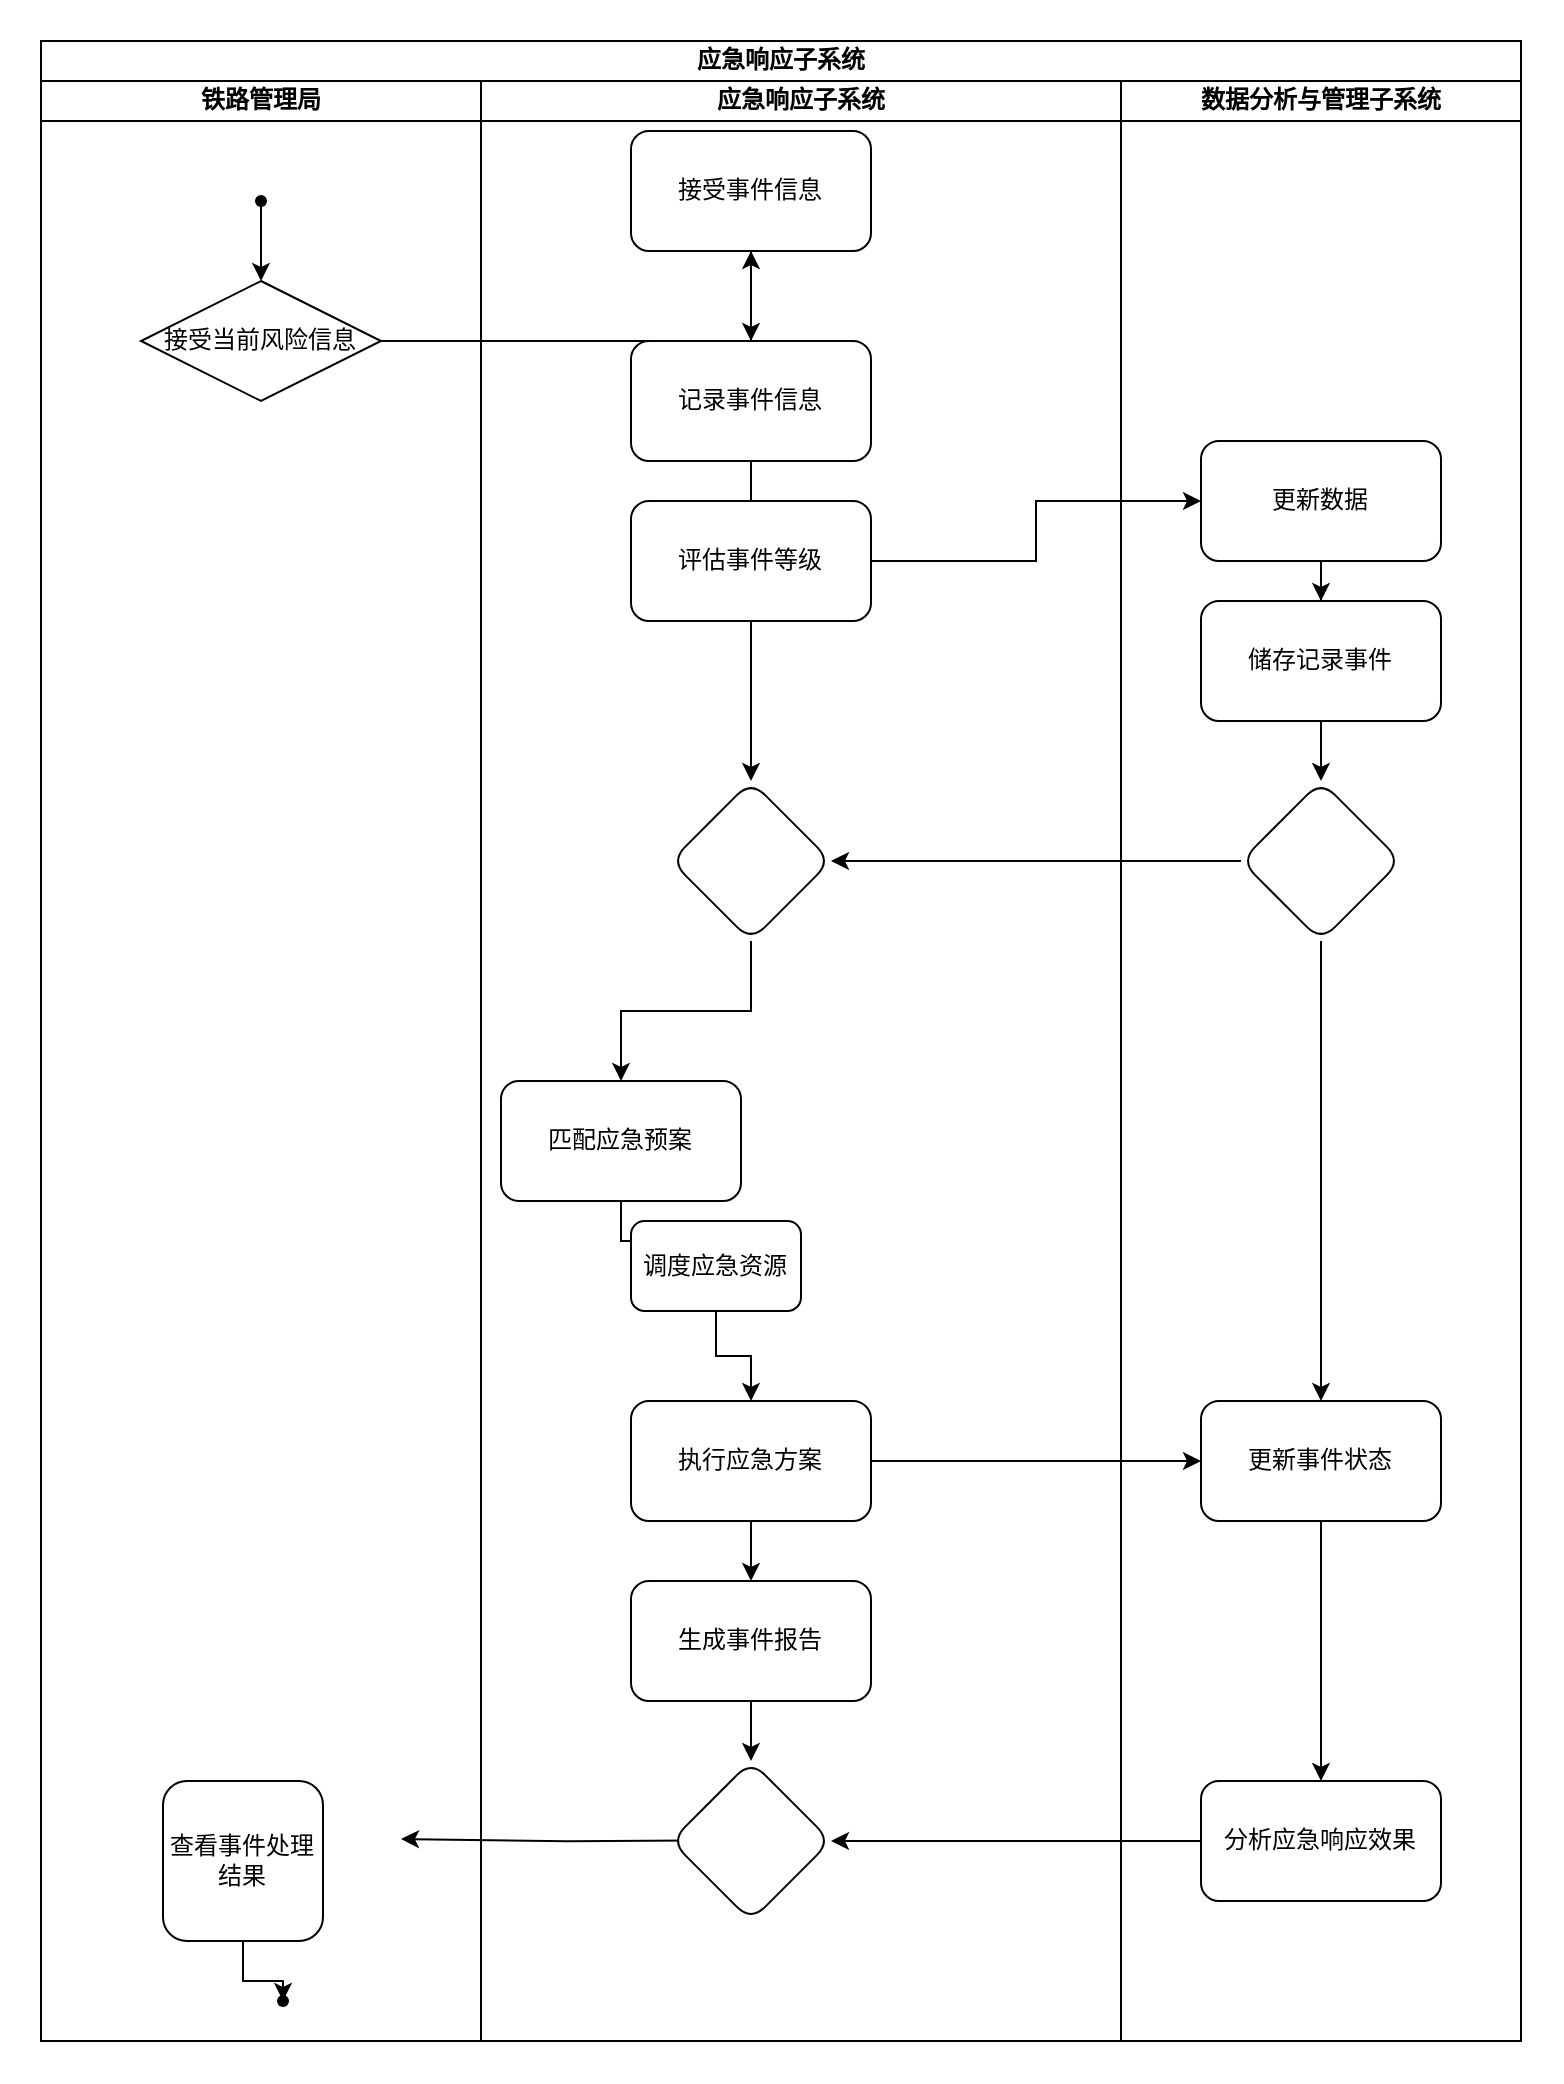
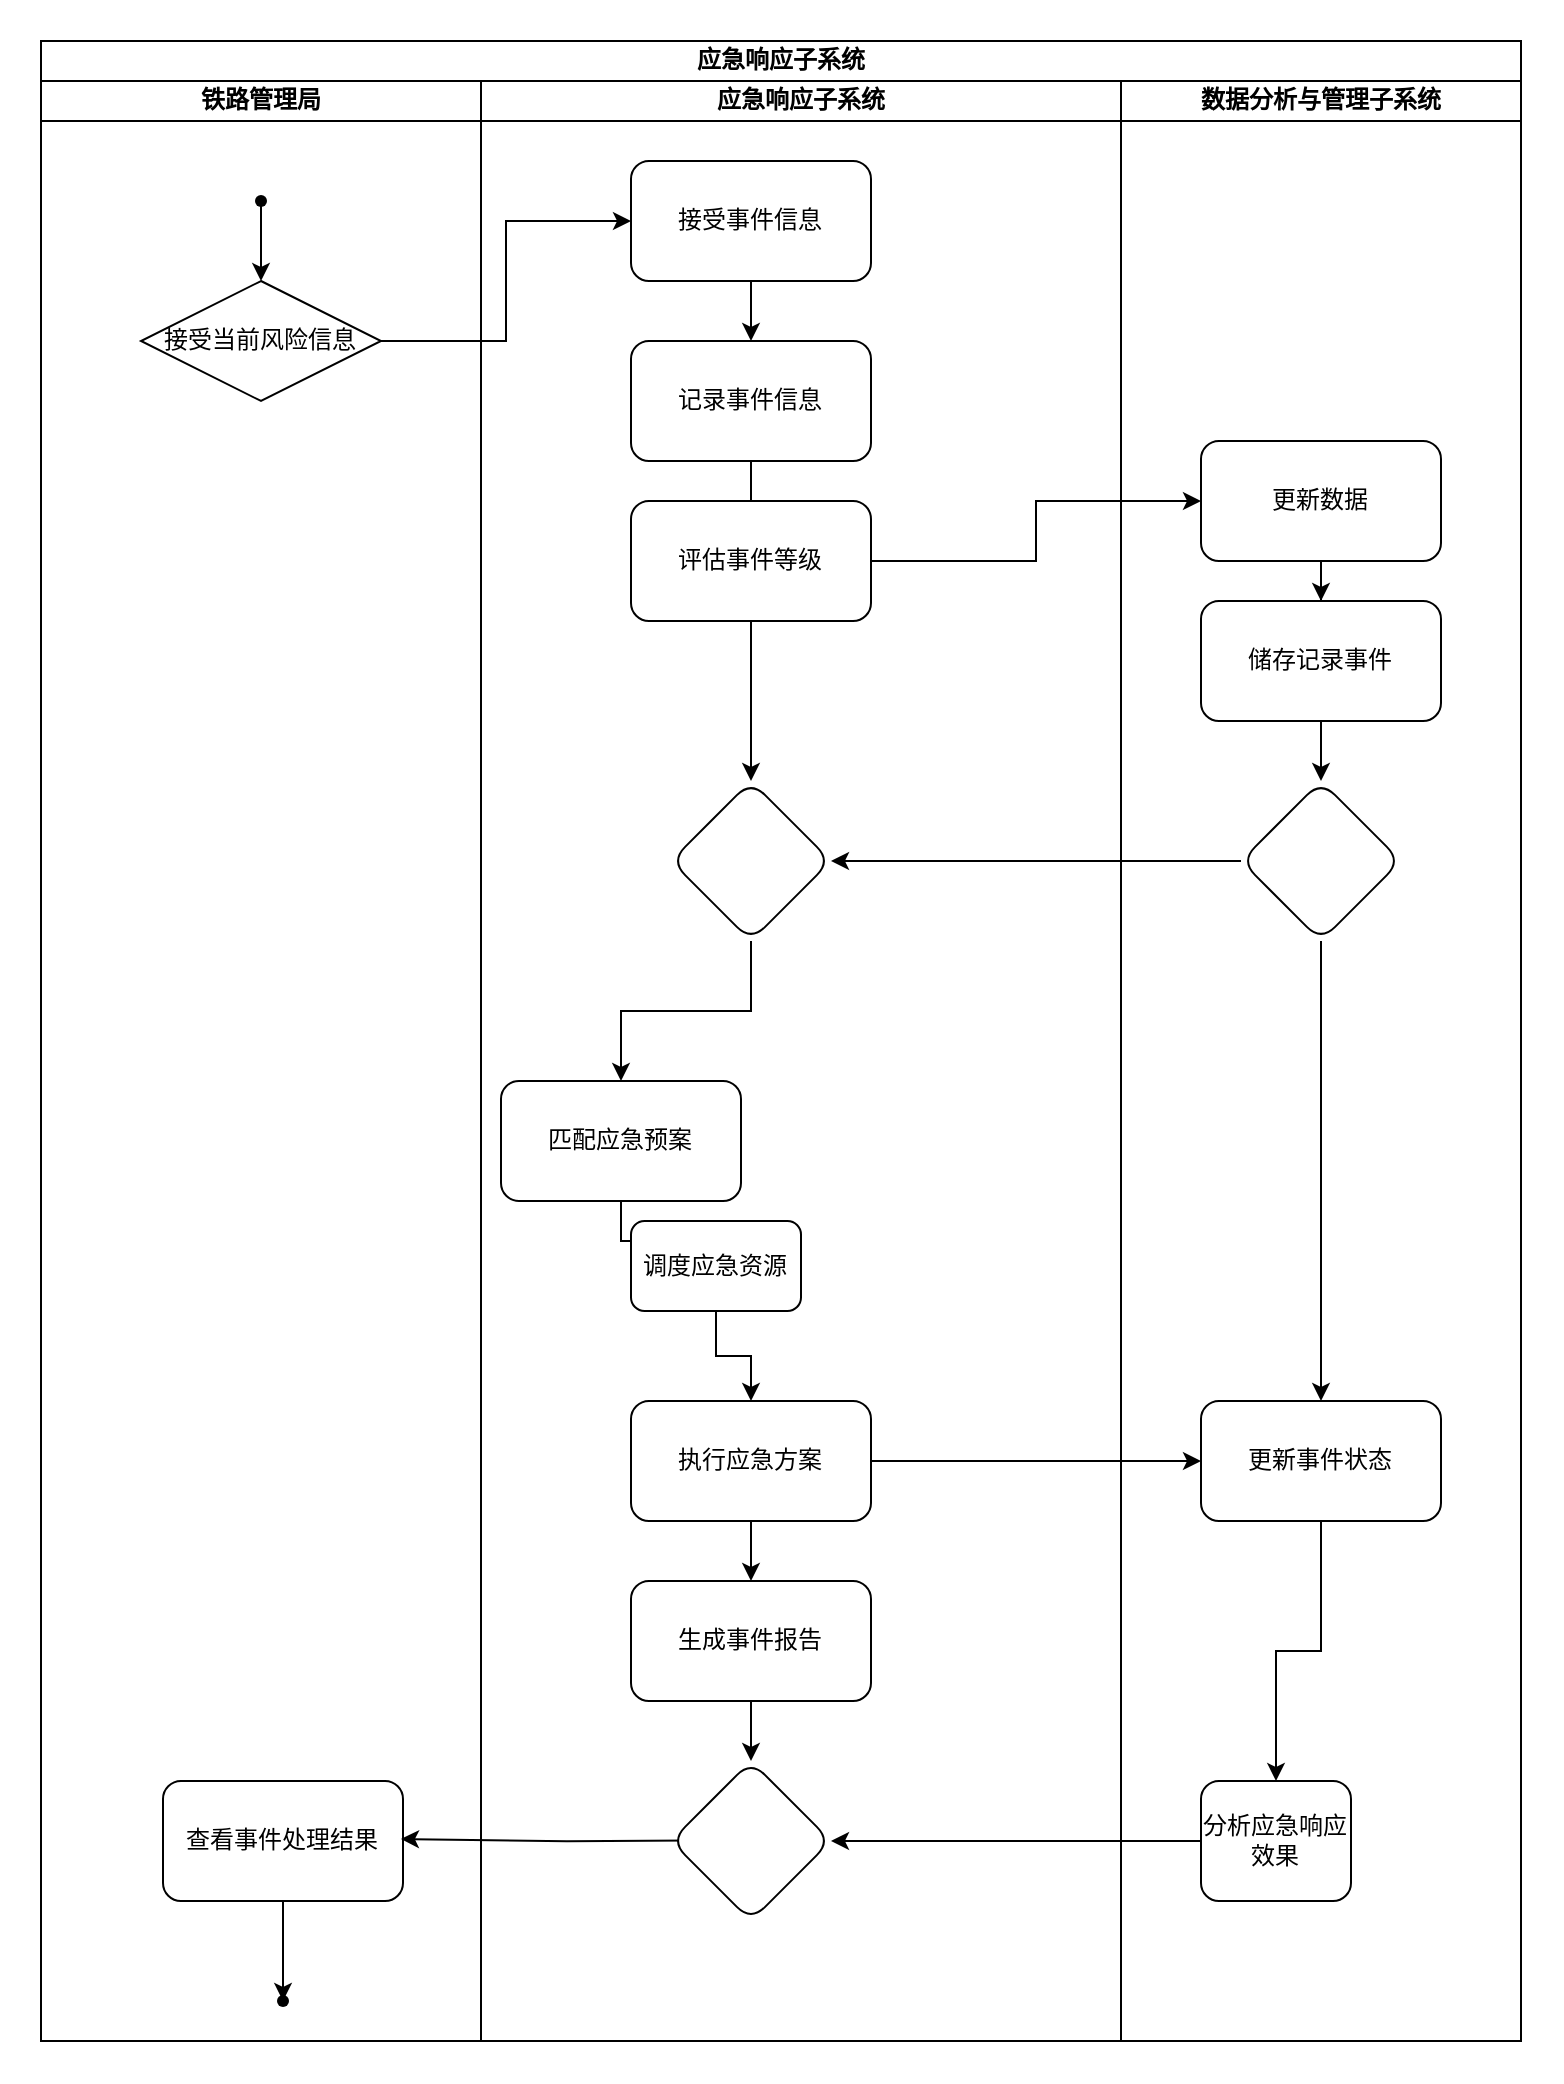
node "接受事件信息": moved (751, 191) -> (751, 221)
node "分析应急响应效果": size 240x120 -> 150x120
node "查看事件处理结果": size 160x160 -> 240x120
